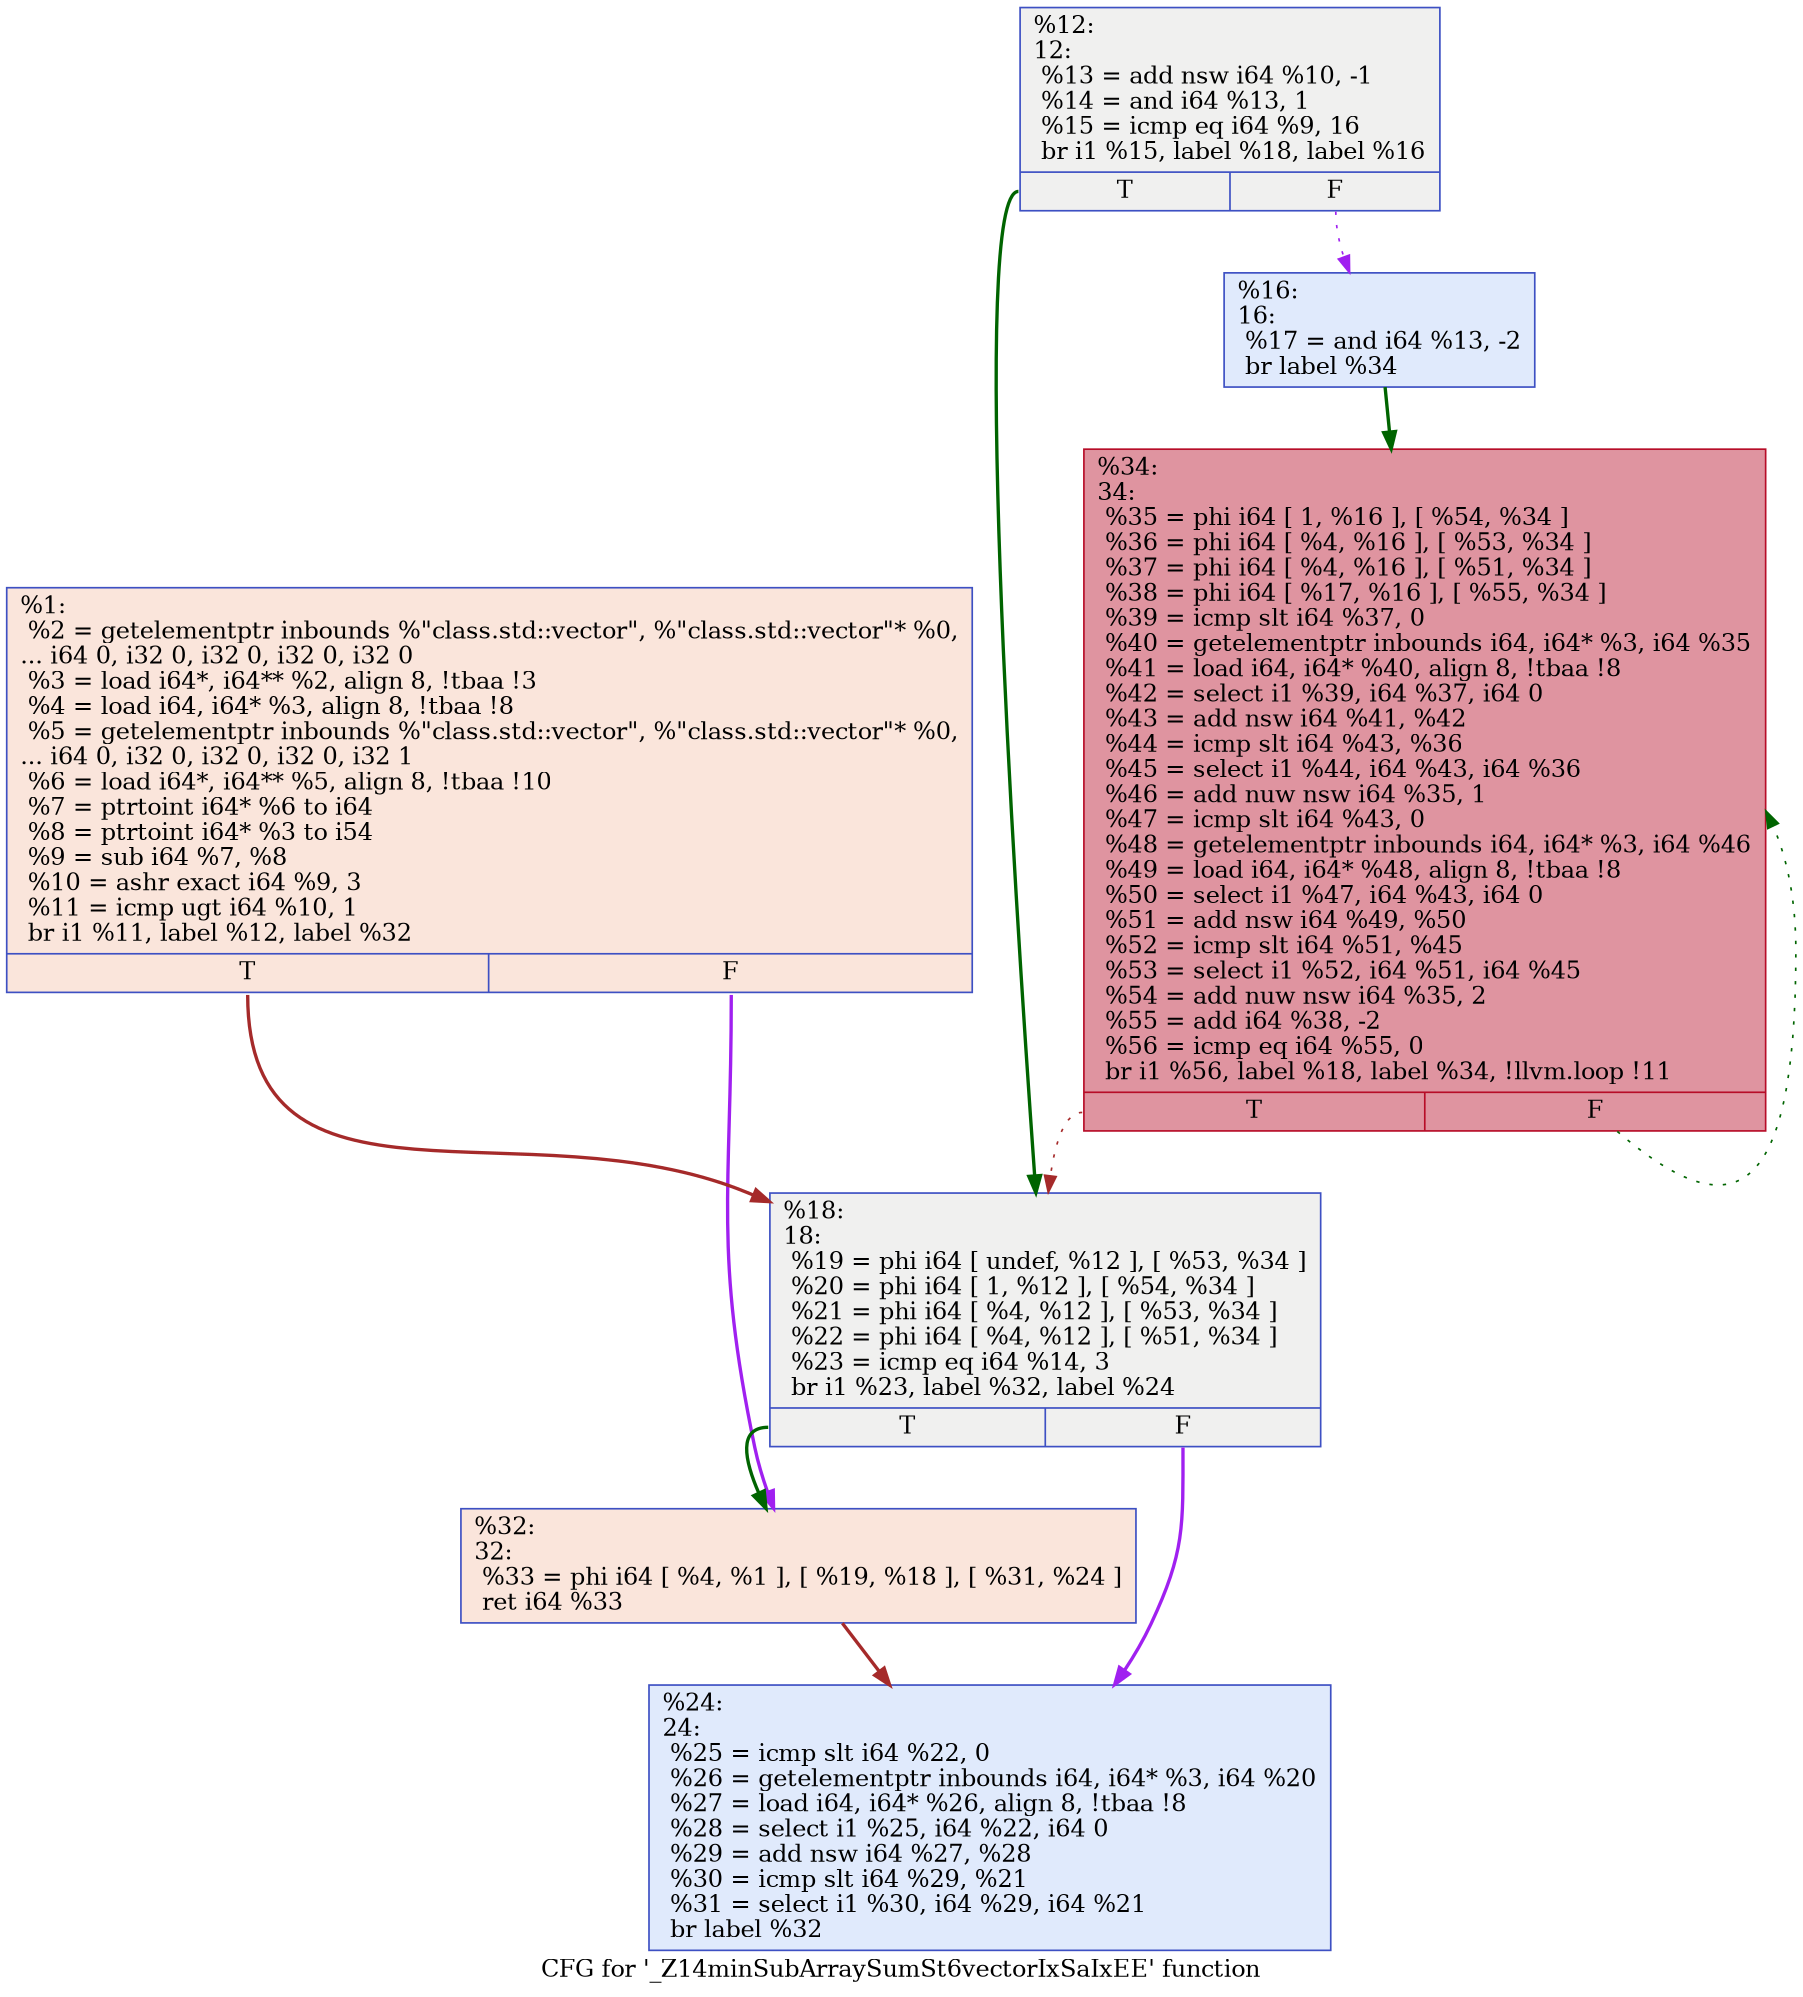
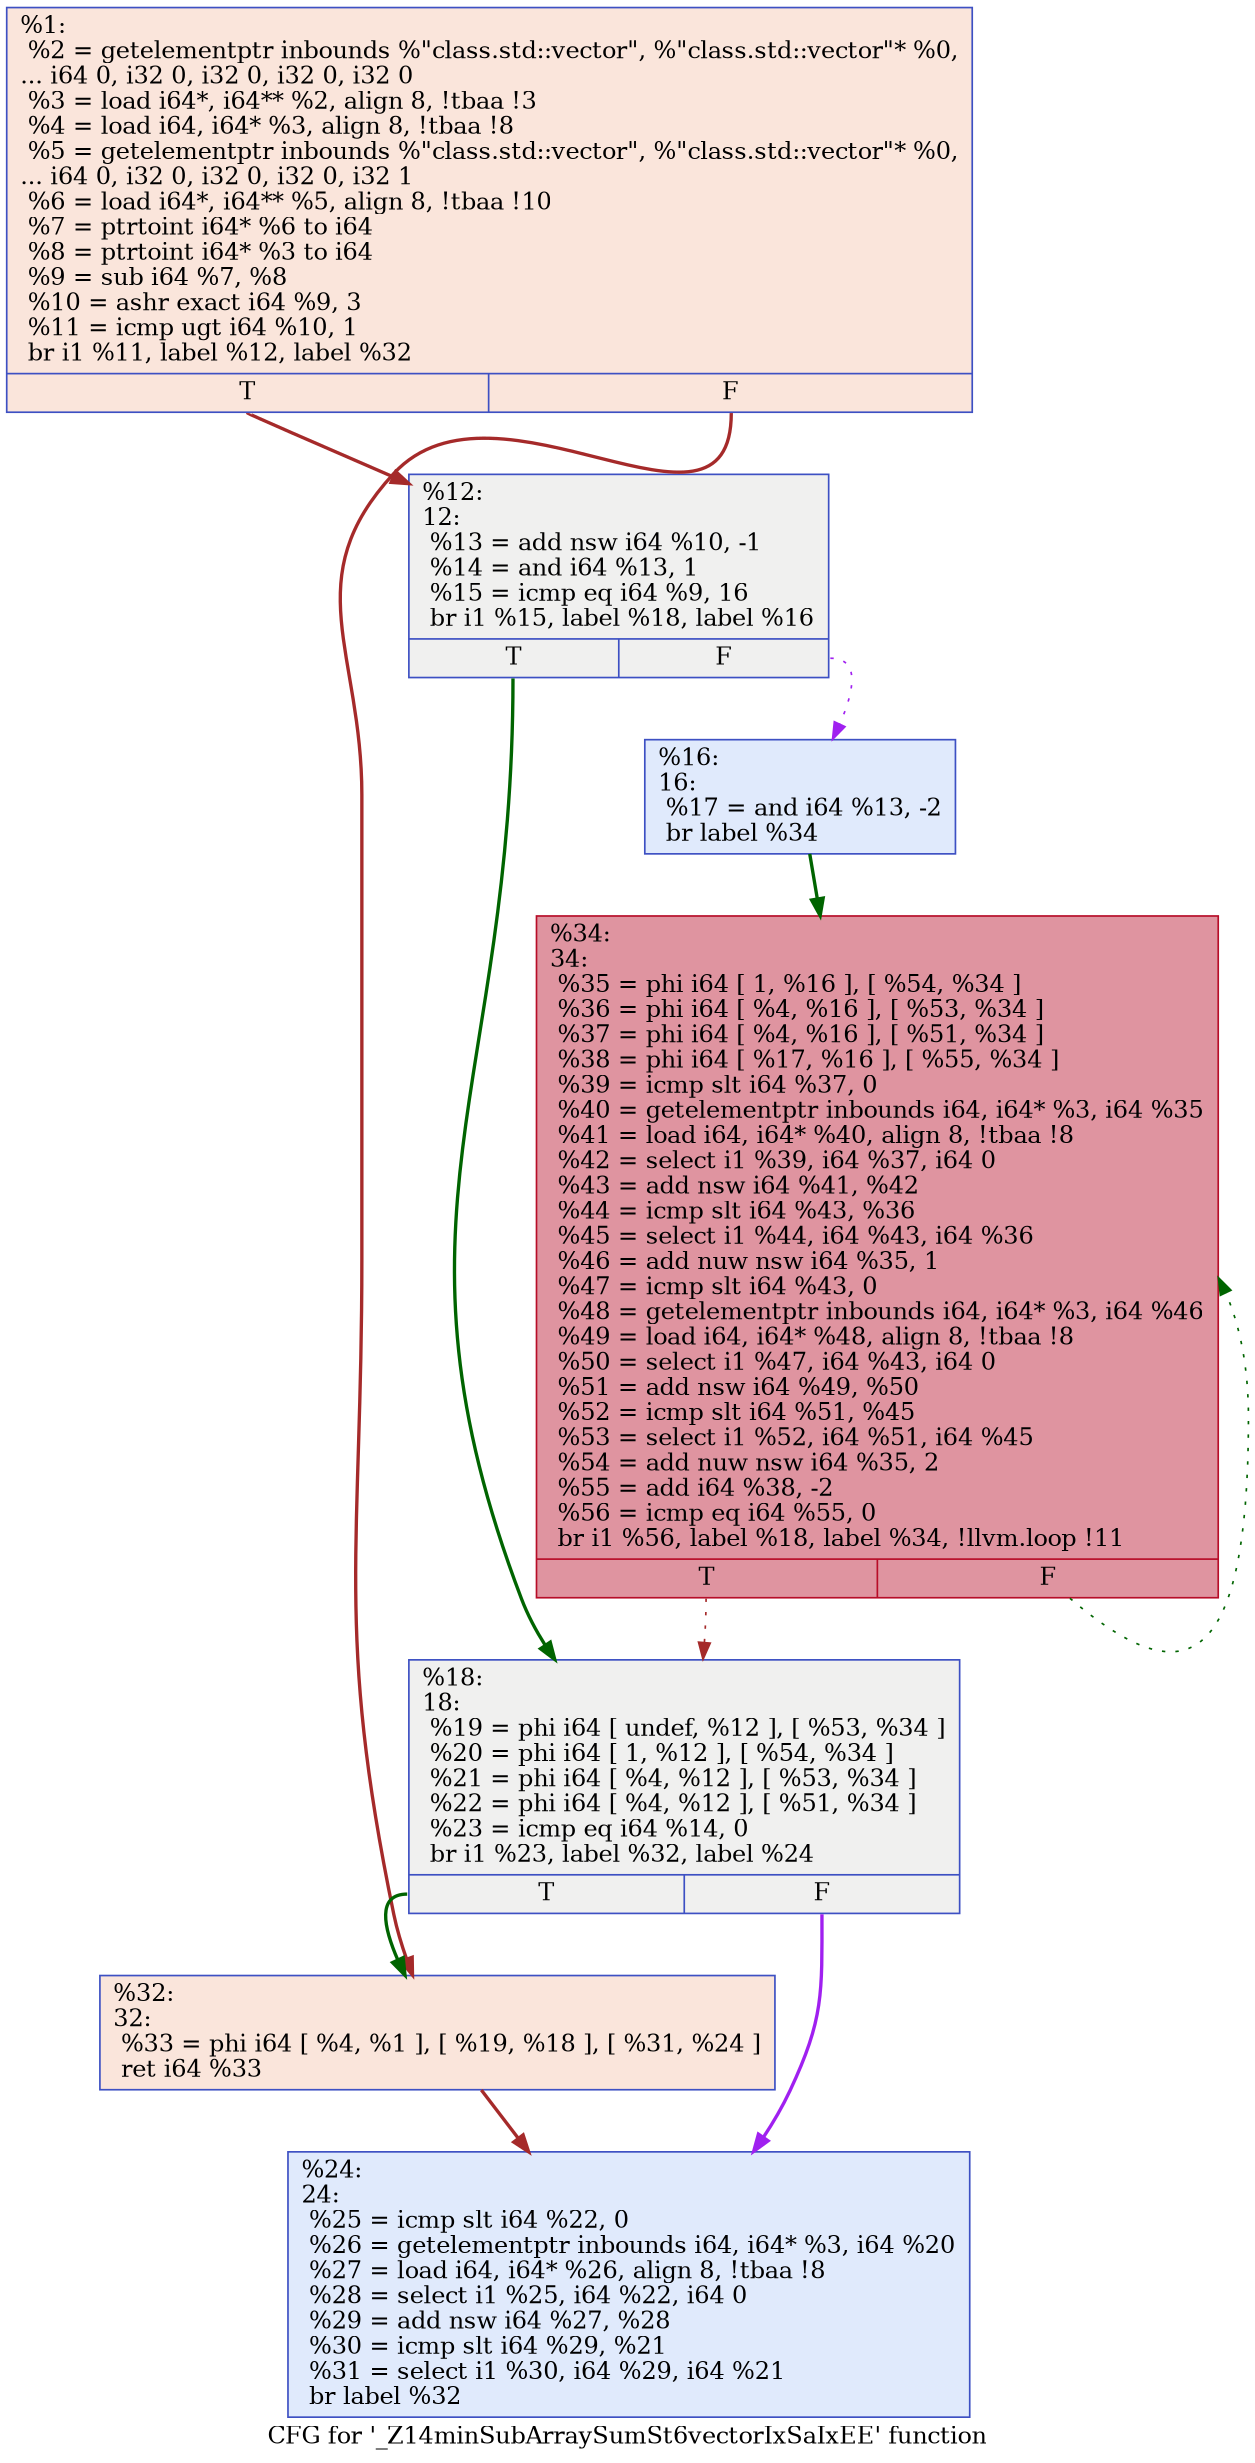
node "%1:": text "%8 = ptrtoint i64* %3 to i54" -> "%8 = ptrtoint i64* %3 to i64"
edge "%1:" -> "%18:": now "%1:" -> "%12:"
edge "%1:" -> "%32:": color purple -> brown
node "%18:": text "%23 = icmp eq i64 %14, 3" -> "%23 = icmp eq i64 %14, 0"
